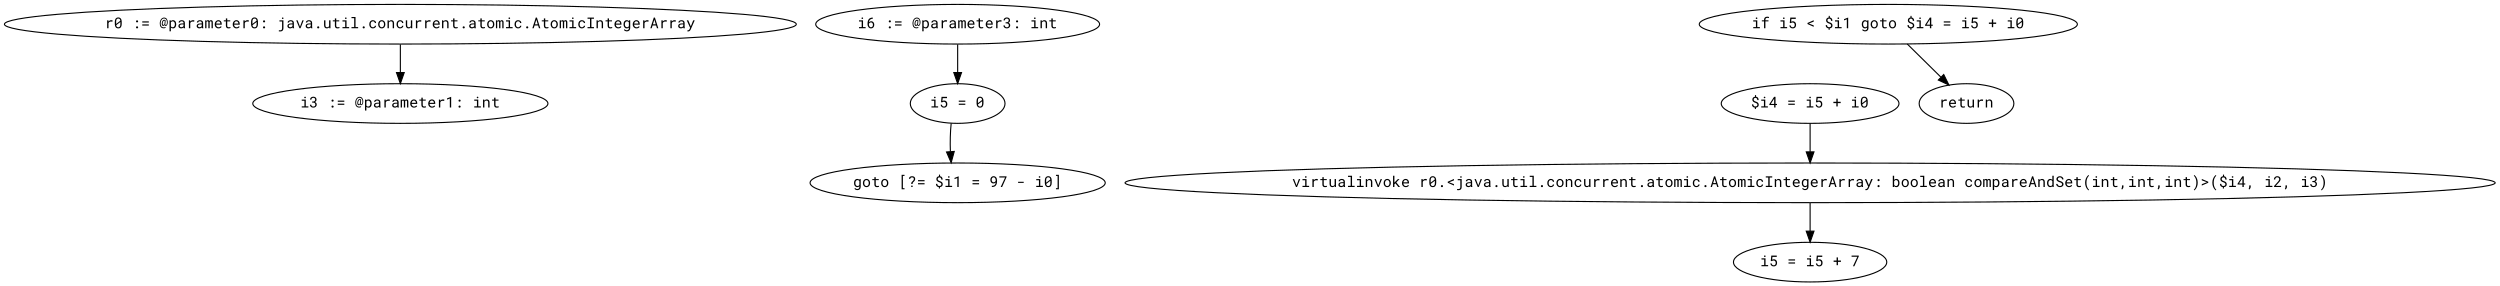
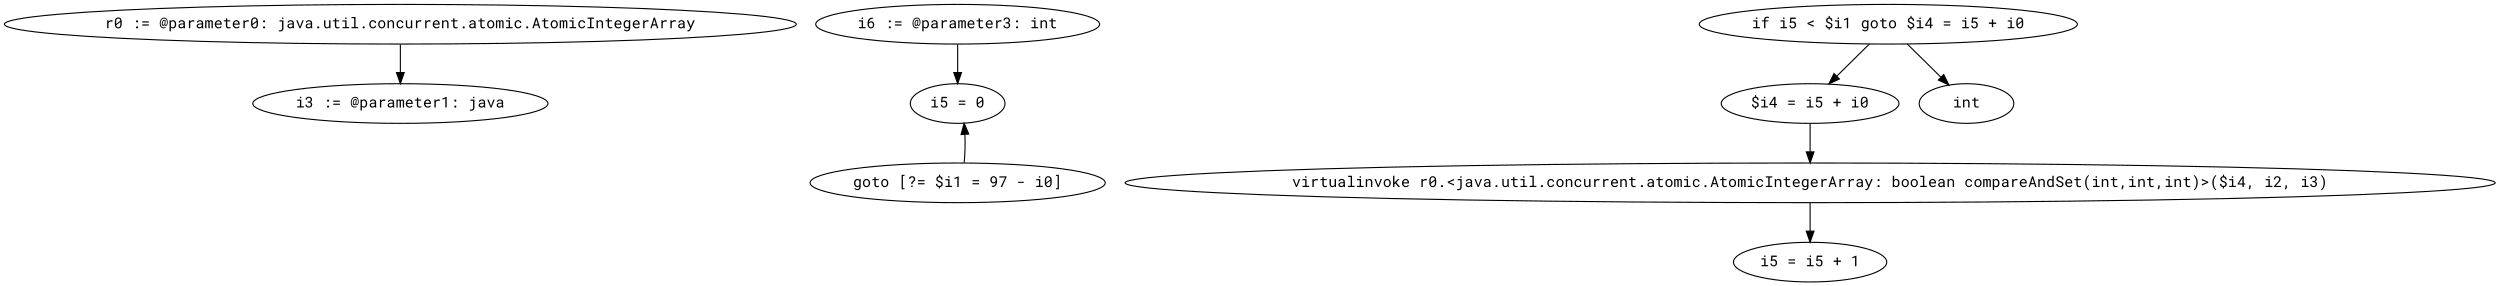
edge "if i5 < $i1 goto $i4 = i5 + i0" -> "$i4 = i5 + i0": added
node "i3 := @parameter1: int": label "i3 := @parameter1: int" -> "i3 := @parameter1: java"
node "return": label "return" -> "int"
edge "i5 = 0" -> "goto [?= $i1 = 97 - i0]": reversed
node "i5 = i5 + 7": label "i5 = i5 + 7" -> "i5 = i5 + 1"
